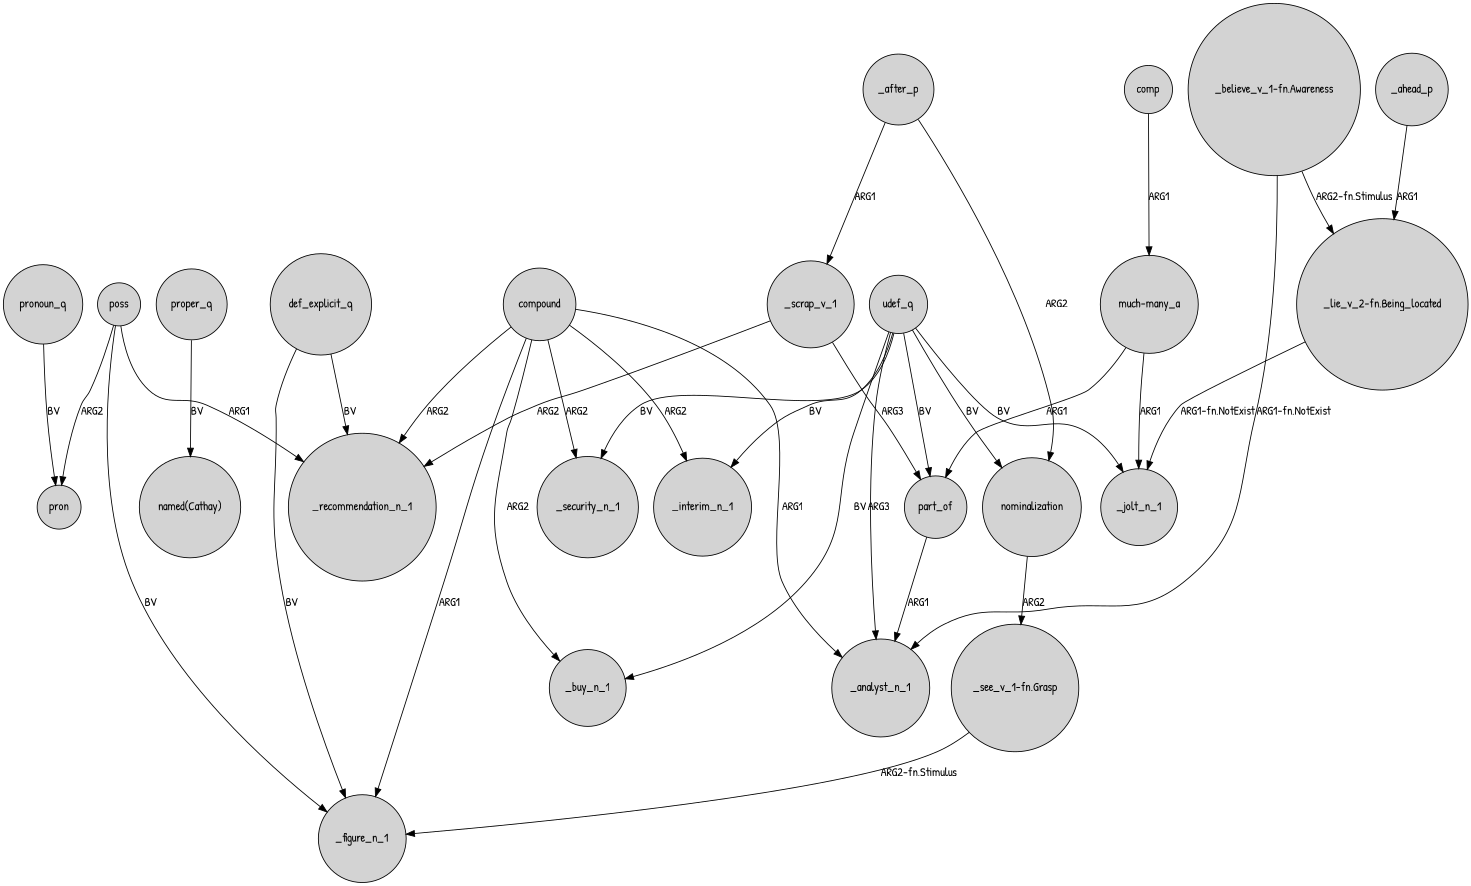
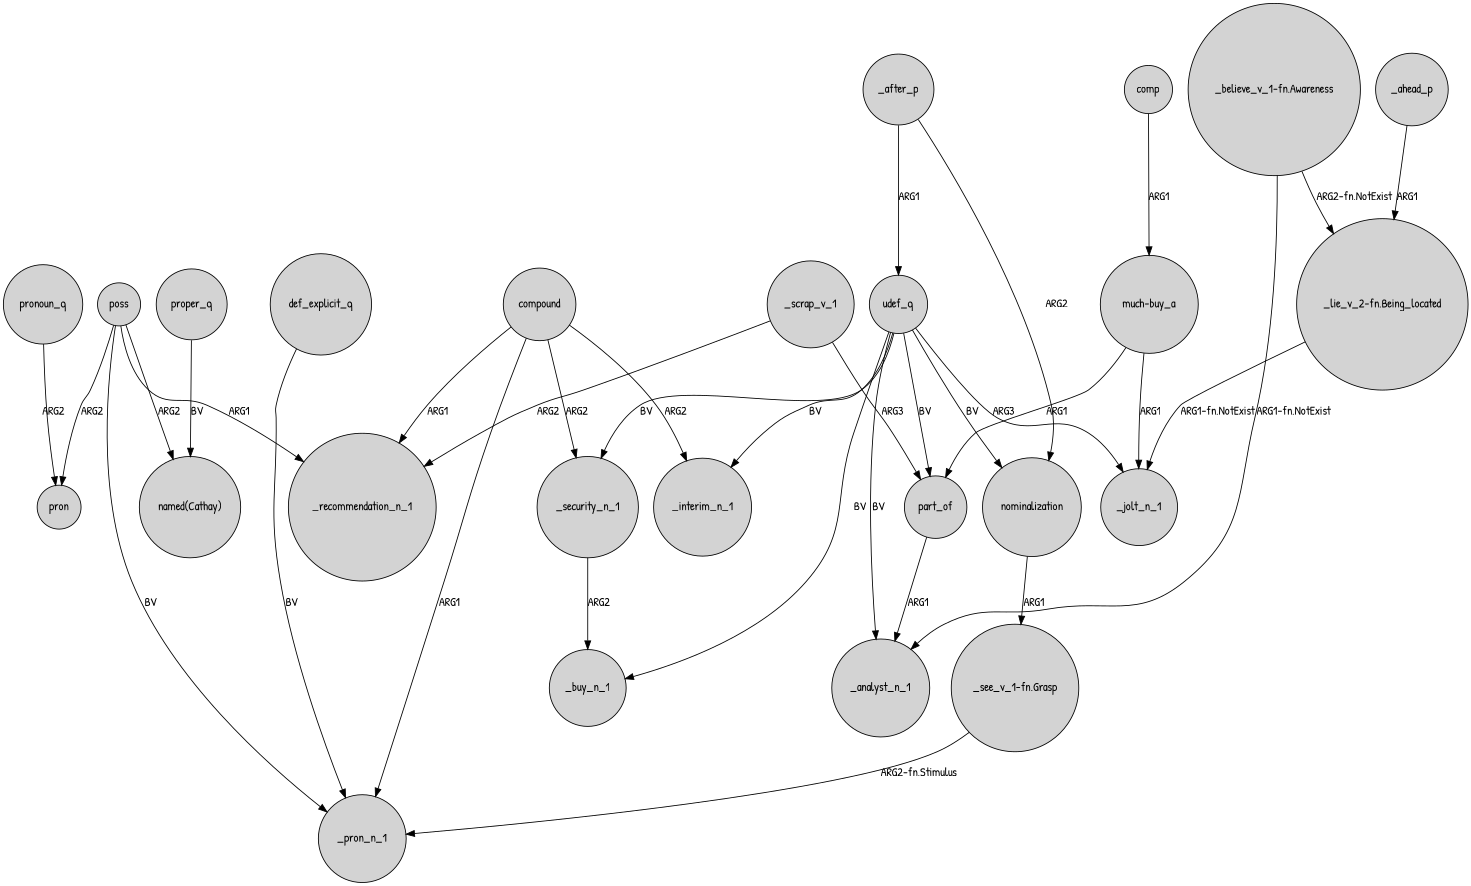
edge "_after_p" -> "_scrap_v_1": now "_after_p" -> "udef_q"
edge "_believe_v_1-fn.Awareness" -> "_lie_v_2-fn.Being_located": label "ARG2-fn.Stimulus" -> "ARG2-fn.NotExist"
node "much-many_a": label "much-many_a" -> "much-buy_a"
edge "poss" -> "named(Cathay)": added, label "ARG2"
edge "def_explicit_q" -> "_recommendation_n_1": removed, label "BV"
edge "pronoun_q" -> "pron": label "BV" -> "ARG2"
edge "compound" -> "_recommendation_n_1": label "ARG2" -> "ARG1"
edge "udef_q" -> "_jolt_n_1": label "BV" -> "ARG3"
edge "compound" -> "_analyst_n_1": removed, label "ARG1"
edge "compound" -> "_buy_n_1": now "_security_n_1" -> "_buy_n_1"
edge "udef_q" -> "_analyst_n_1": label "ARG3" -> "BV"
edge "nominalization" -> "_see_v_1-fn.Grasp": label "ARG2" -> "ARG1"
node "_figure_n_1": label "_figure_n_1" -> "_pron_n_1"
